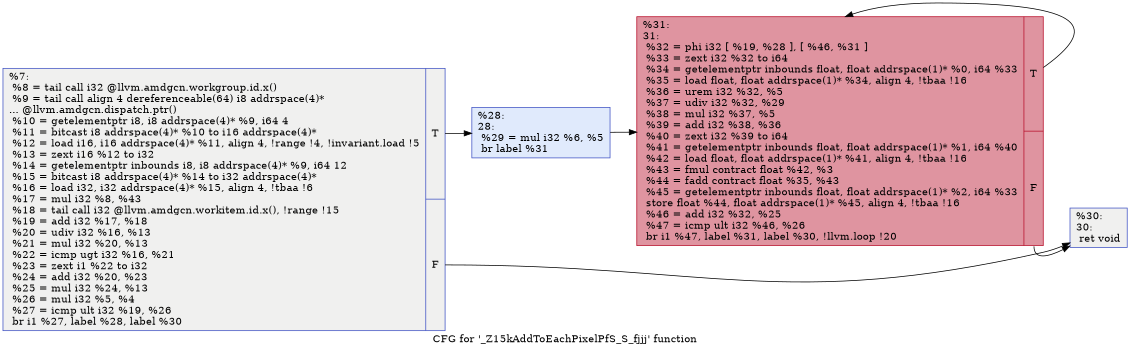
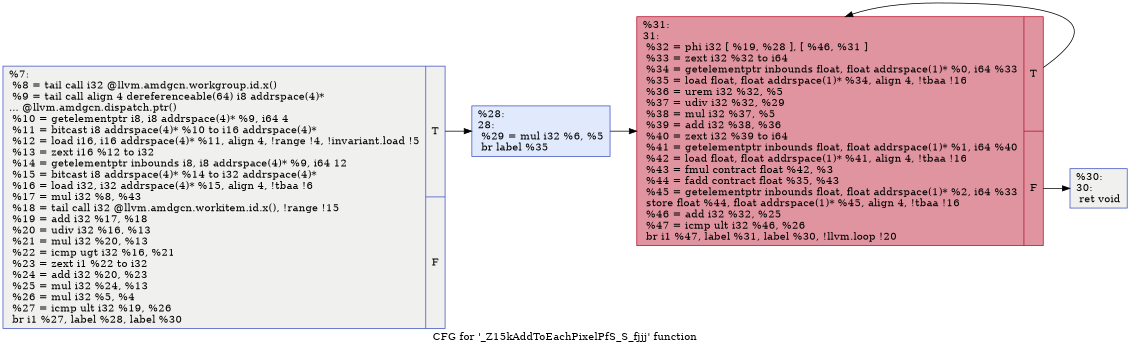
node "%28:": text "br label %31" -> "br label %35"
edge "%7:" -> "%30:": removed
